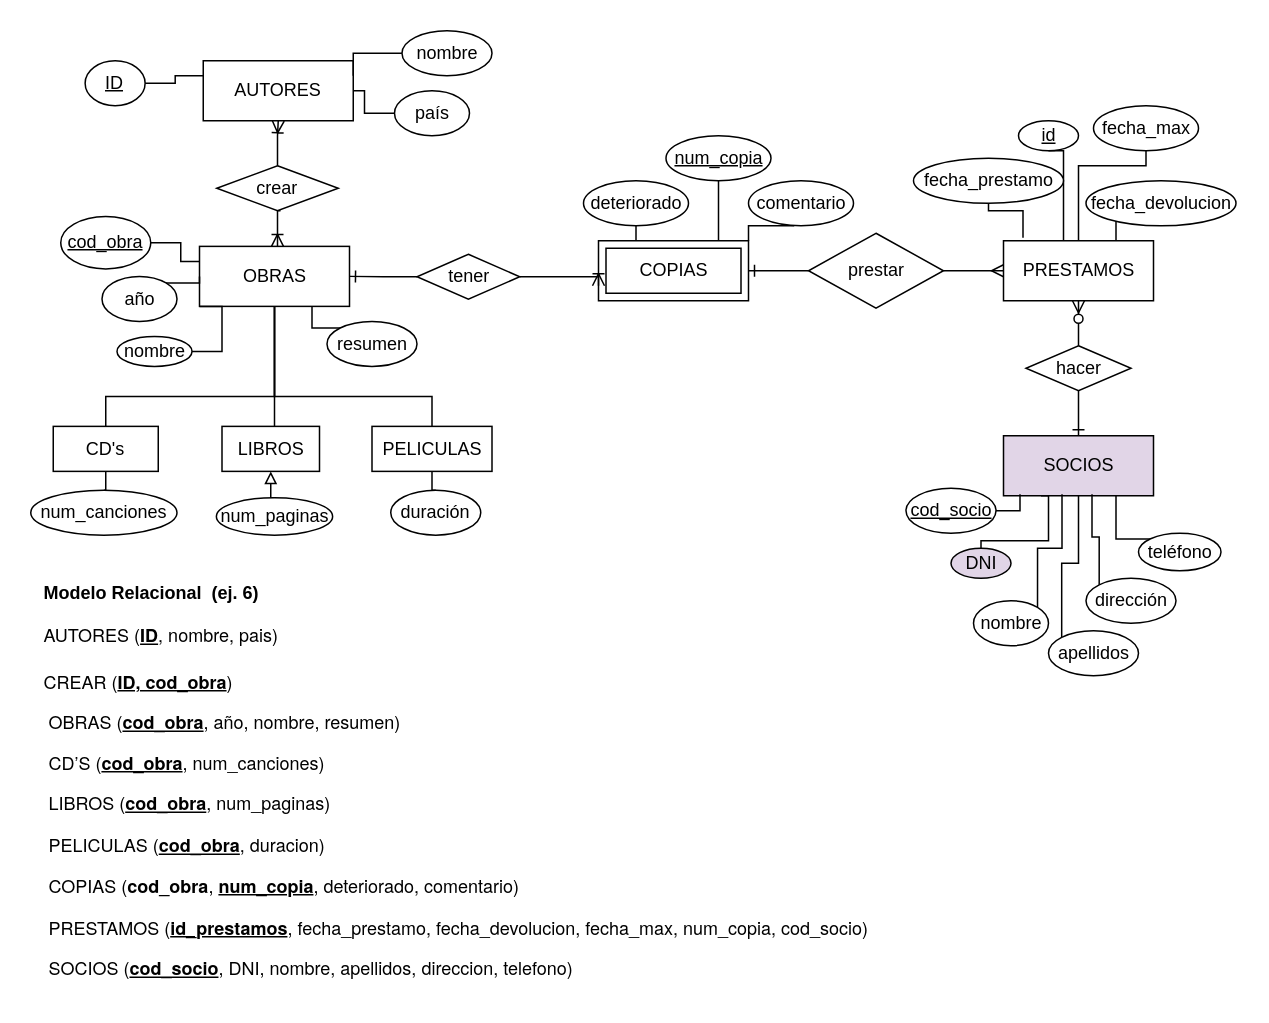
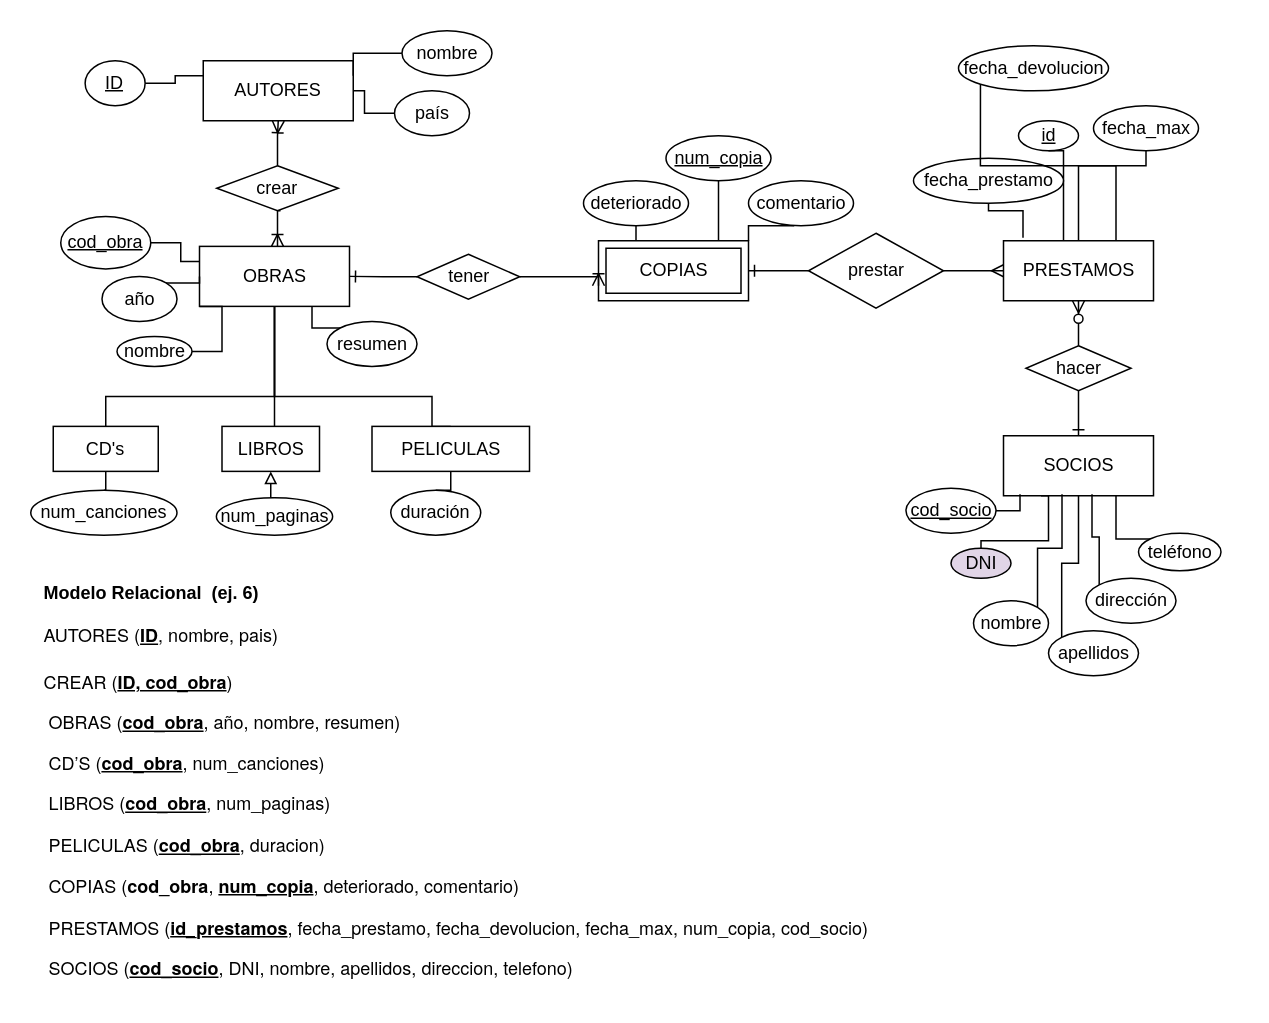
node "fecha_devolucion": moved (1161, 203) -> (1034, 68)
node "PELICULAS": size 120x45 -> 158x45
node "SOCIOS": fillcolor #e1d5e7 -> #ffffff
